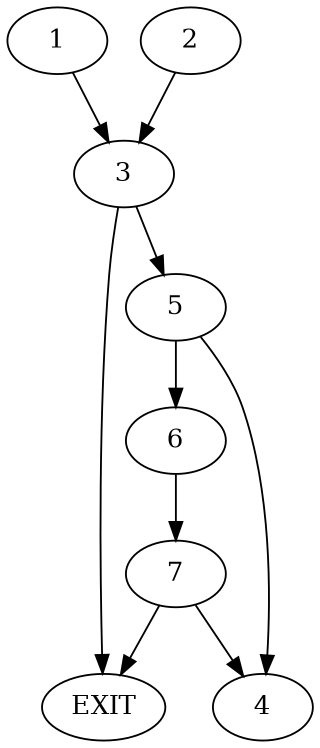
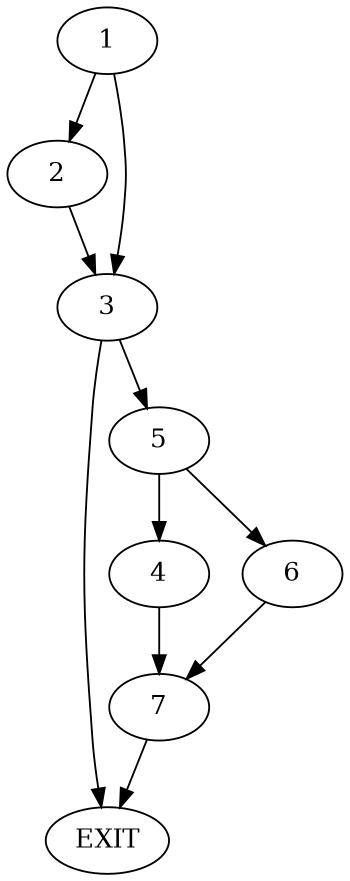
edge "1" -> "2": added
edge "7" -> "4": reversed
